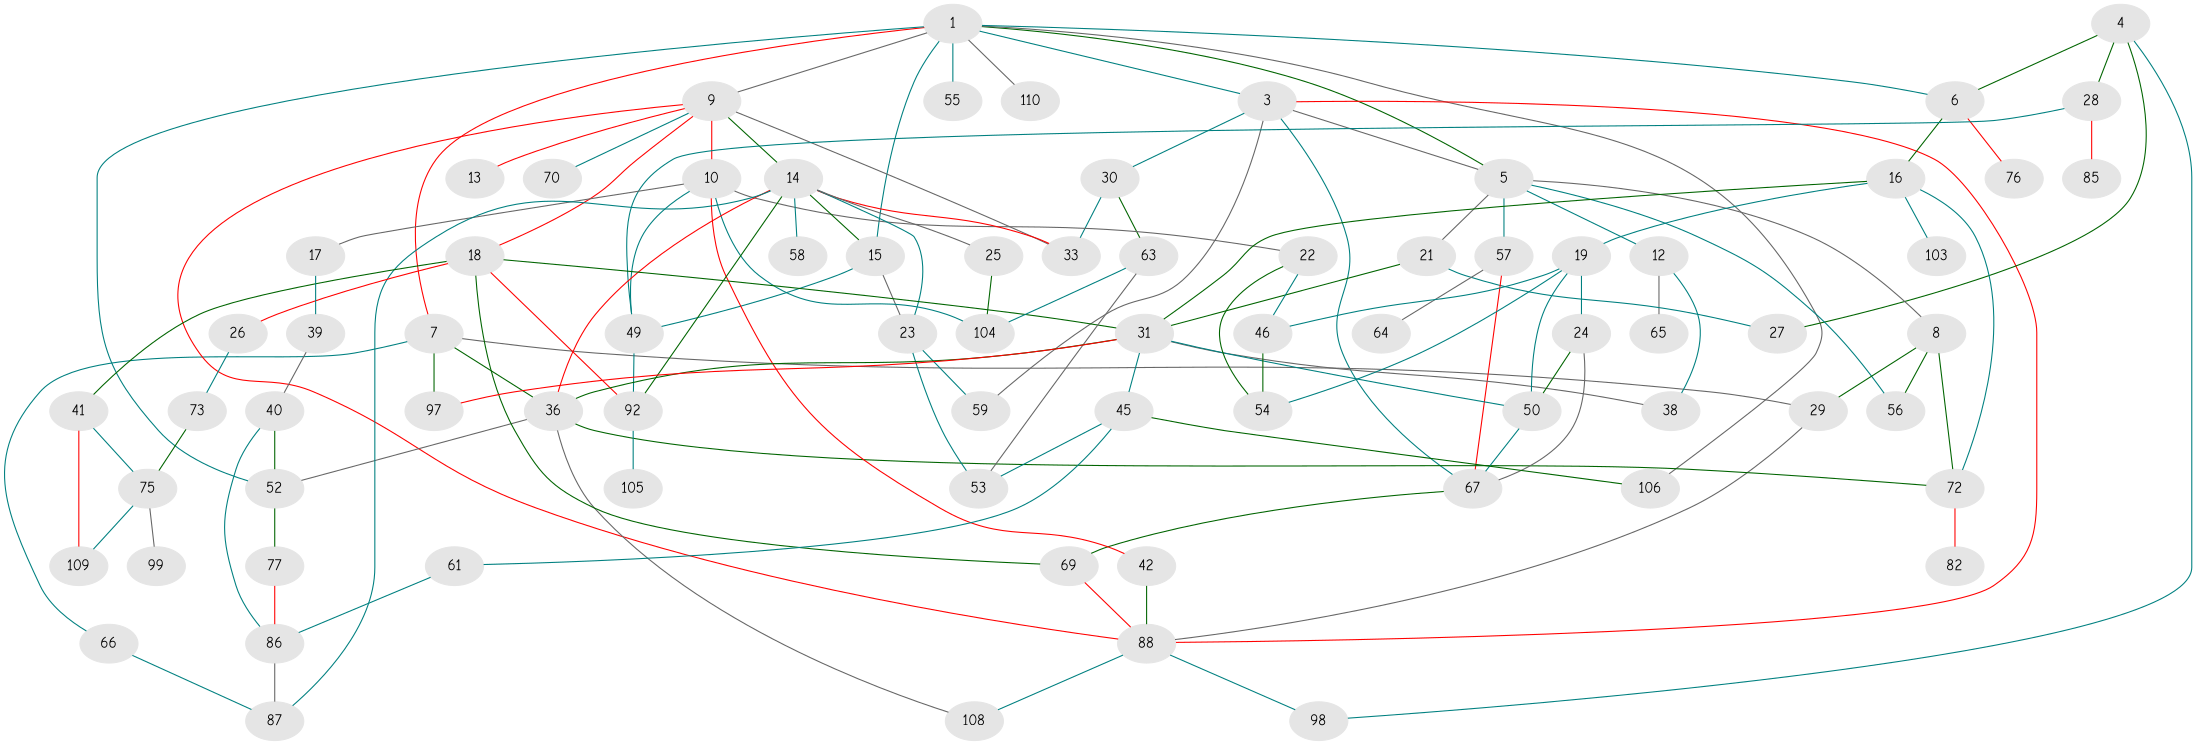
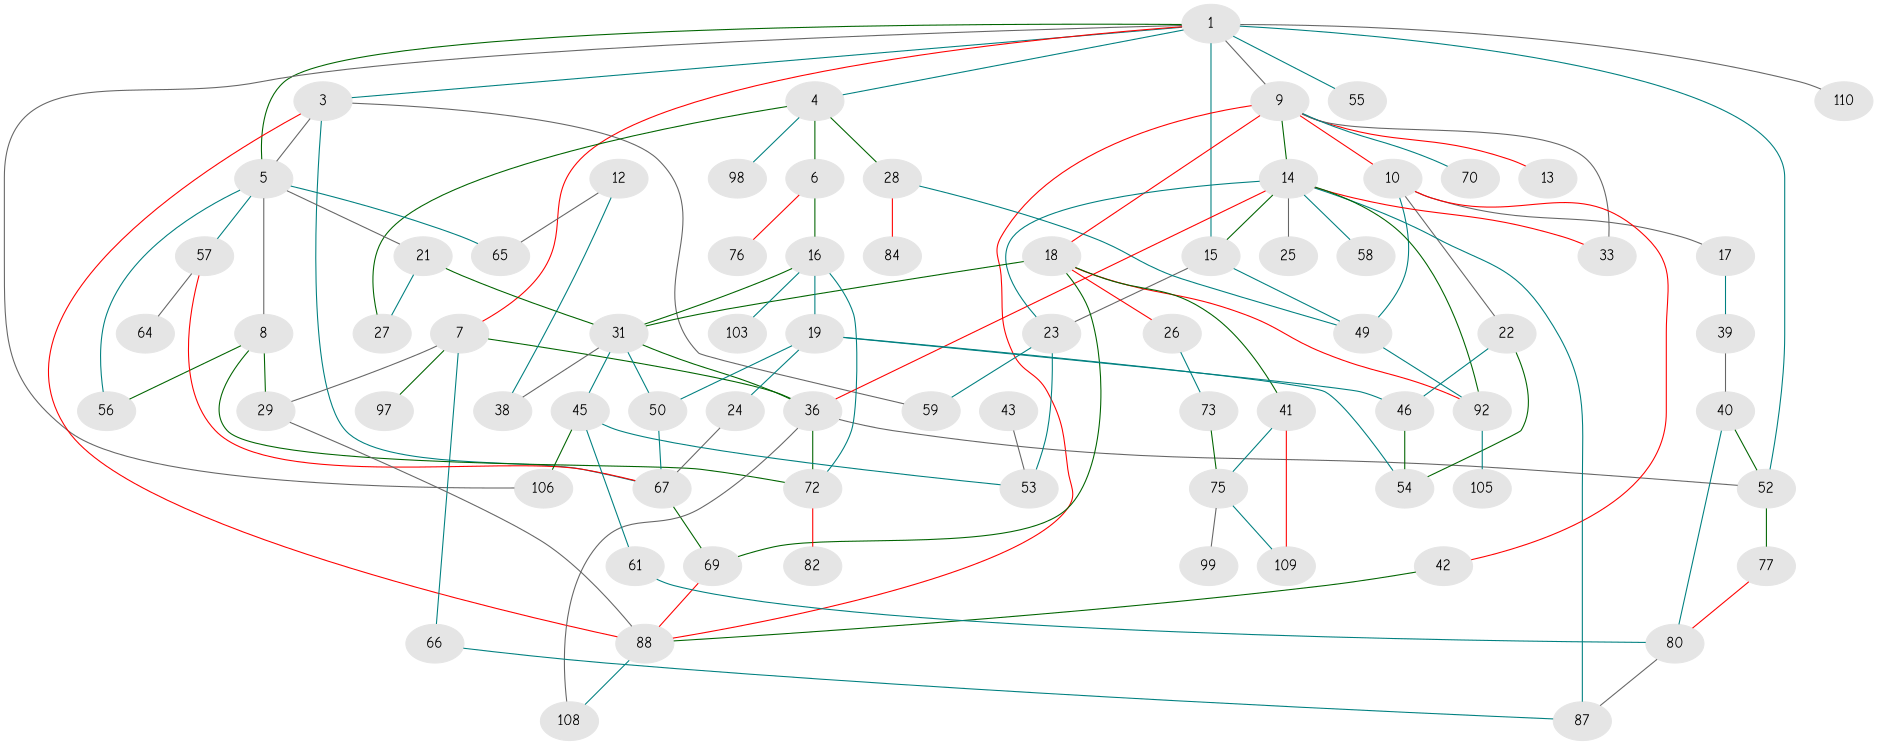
edge "1" -- "6": now "1" -- "4"
node "30": removed
node "85": label "85" -> "84"
edge "5" -- "12": now "5" -- "65"
node "63": label "63" -> "43"
node "104": removed
edge "24" -- "50": removed
edge "31" -- "97": removed
node "86": label "86" -> "80"
edge "88" -- "98": removed
